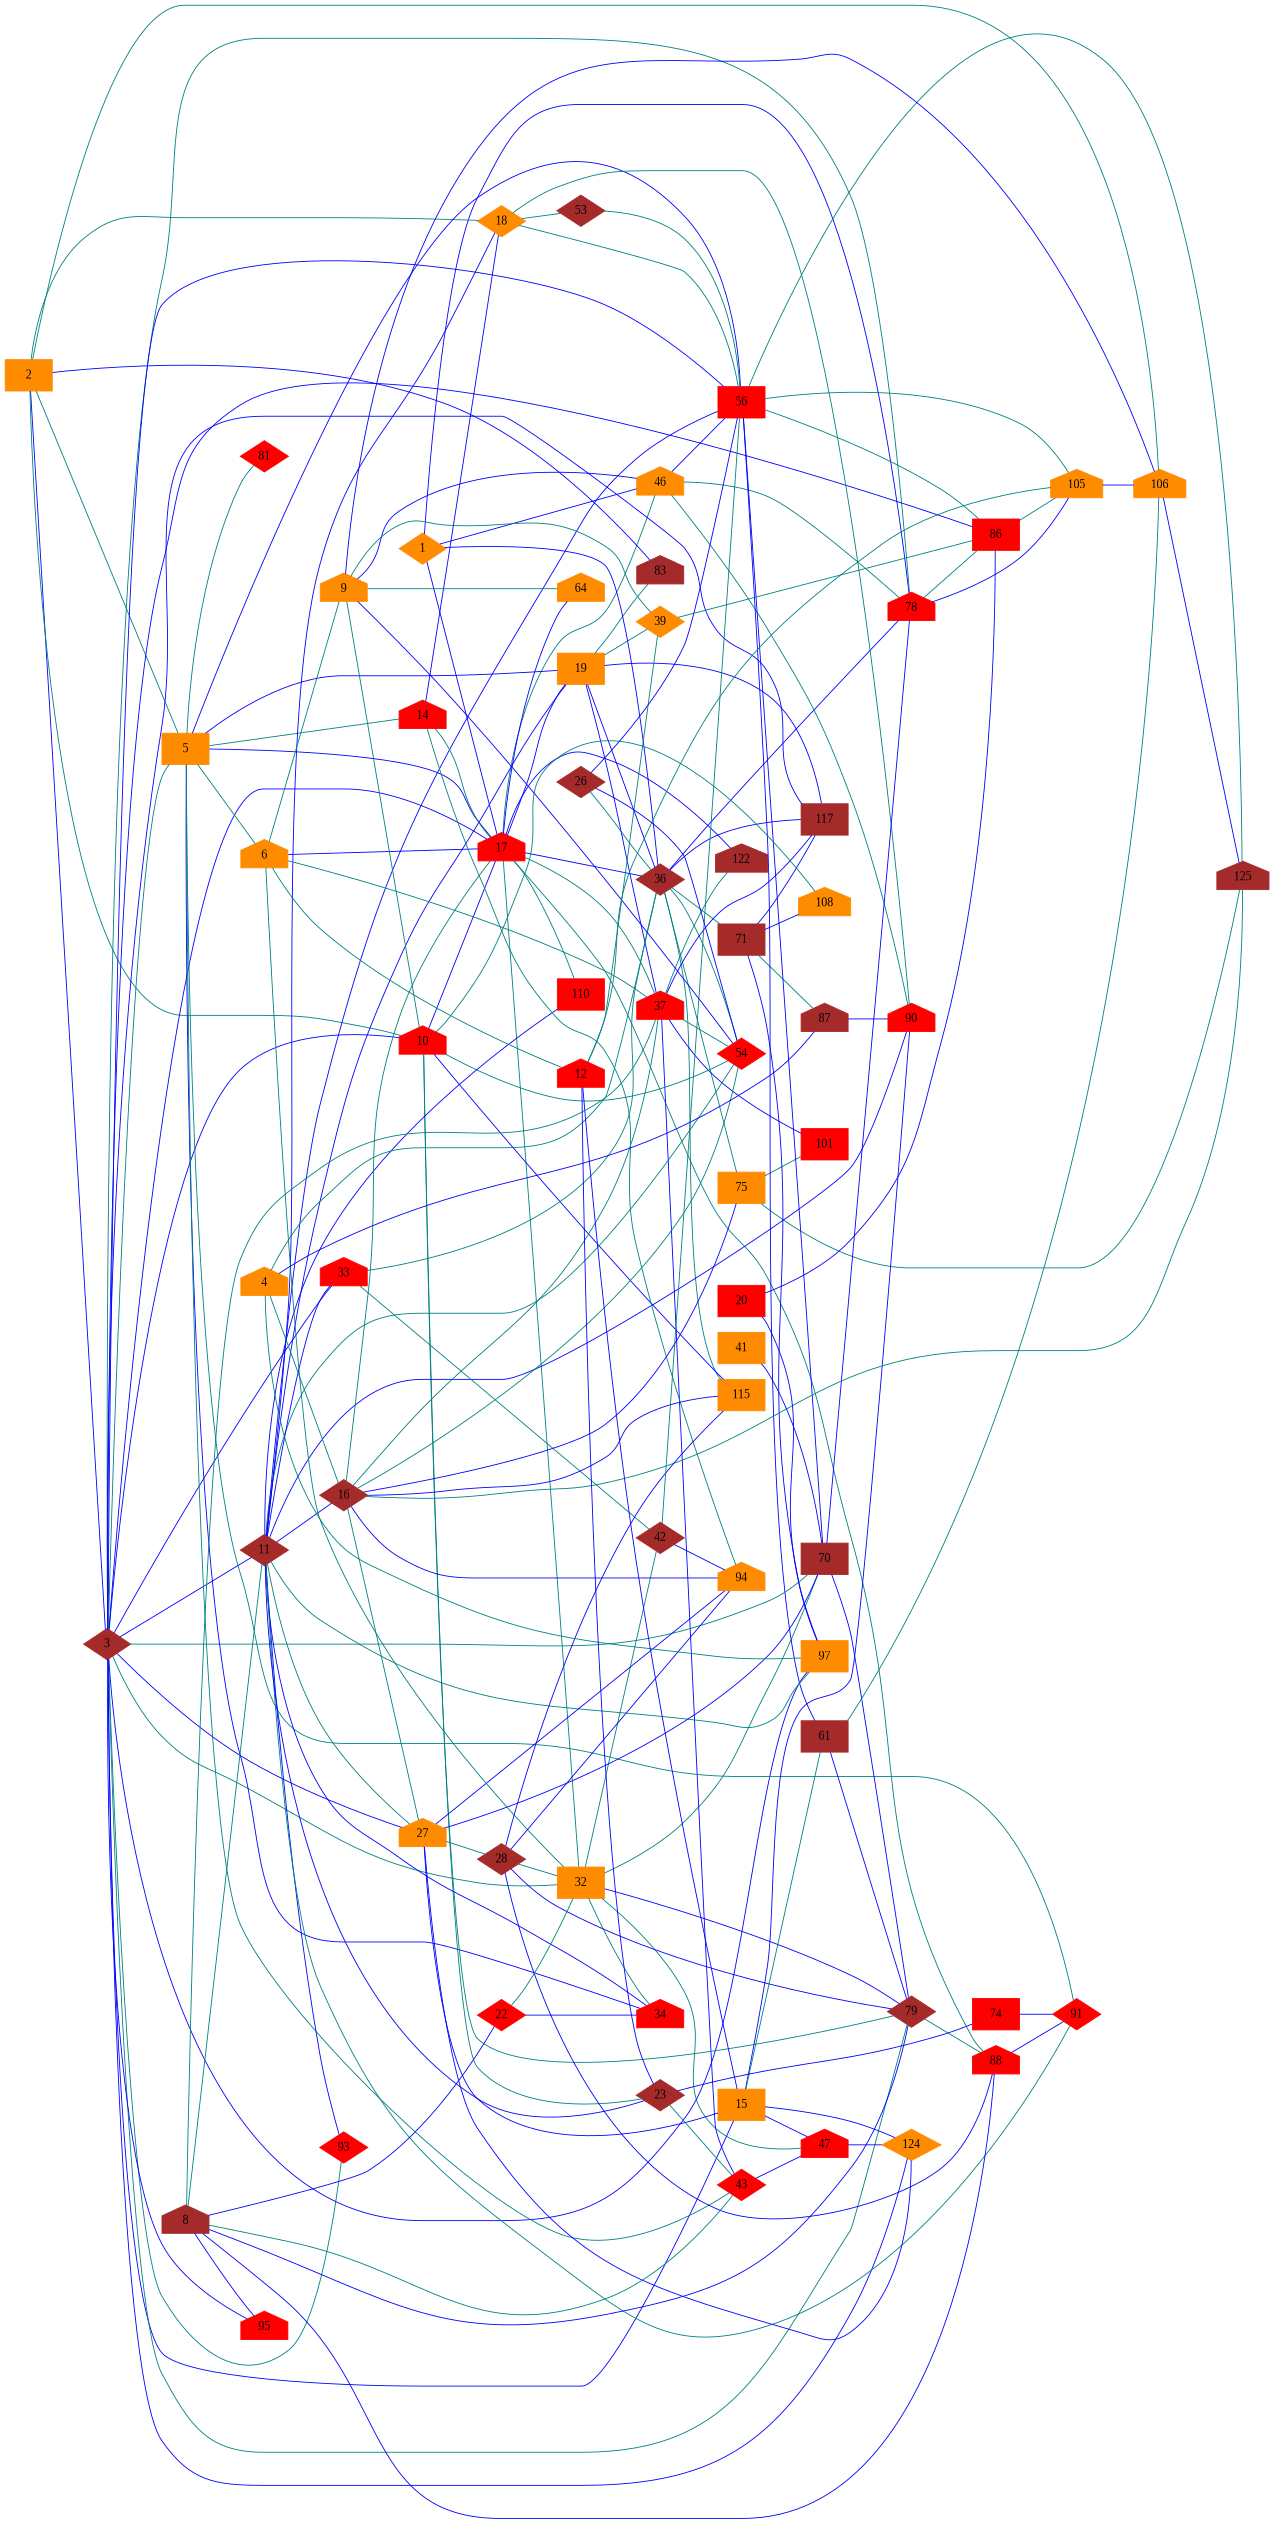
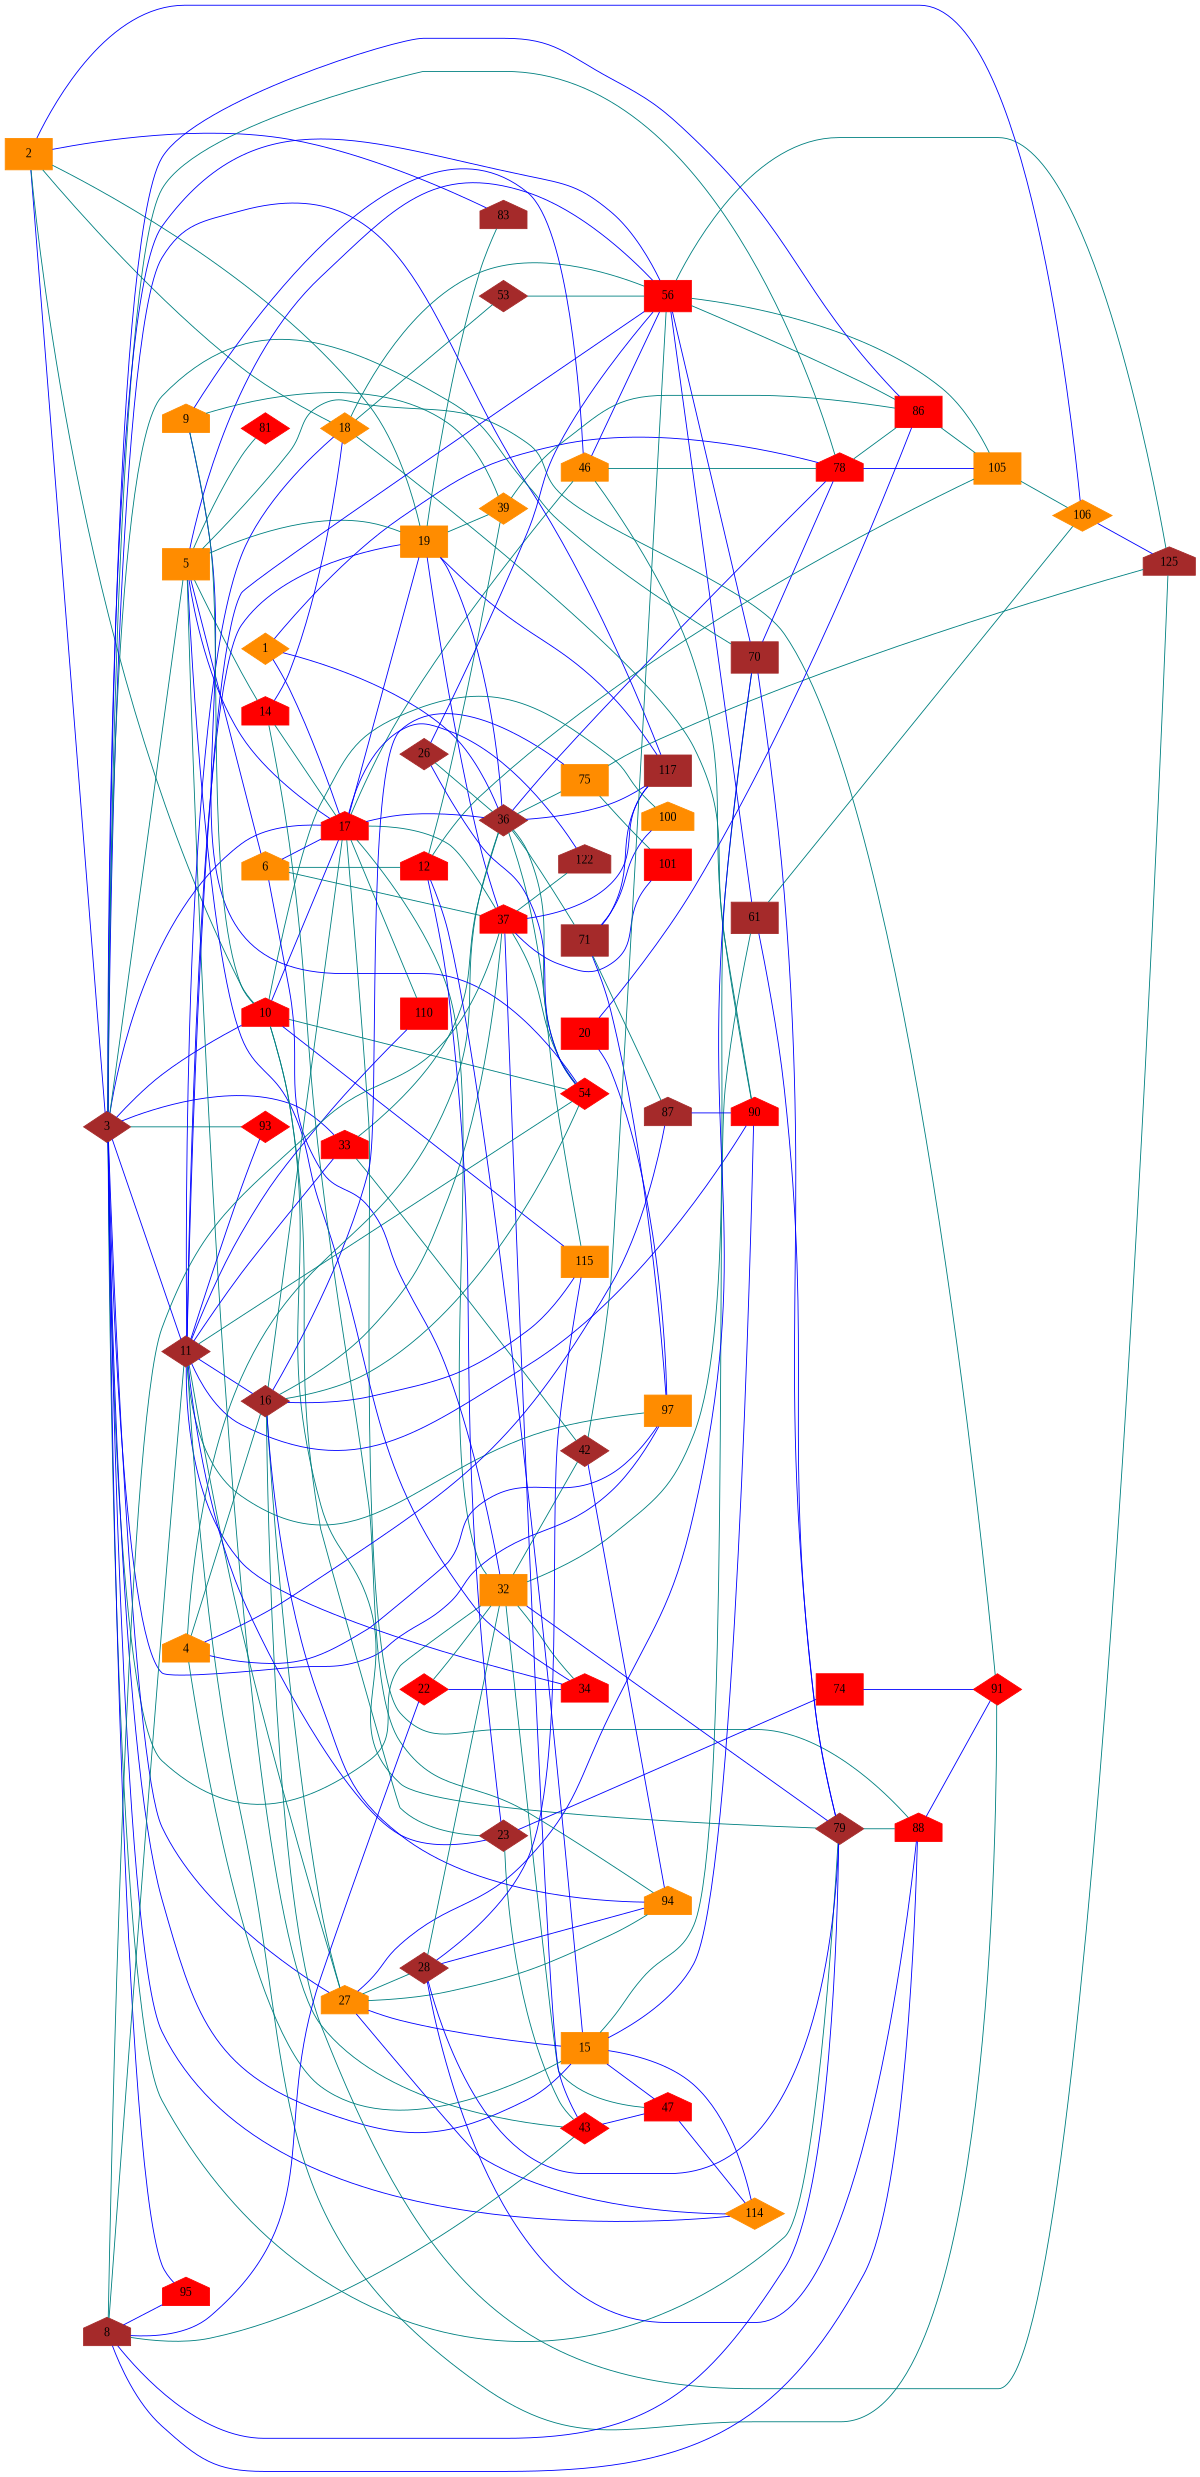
edge "2" -- "106": color teal -> blue
edge "106" -- "9": removed
node "105": shape house -> box
edge "105" -- "106": color blue -> teal
node "106": shape house -> diamond
edge "46" -- "1": removed
edge "2" -- "5": now "2" -- "19"
node "64": removed
edge "19" -- "5": color blue -> teal
edge "9" -- "6": removed
edge "5" -- "6": color teal -> blue
node "108": label "108" -> "100"
node "41": removed
edge "6" -- "32": color teal -> blue
edge "4" -- "97": color teal -> blue
edge "94" -- "27": color blue -> teal
edge "4" -- "15": added
node "124": label "124" -> "114"
